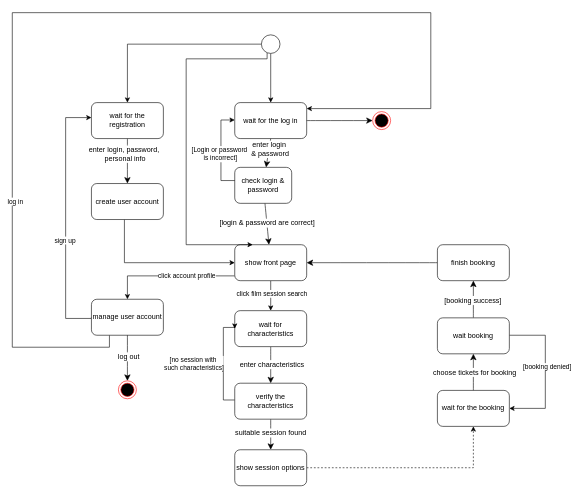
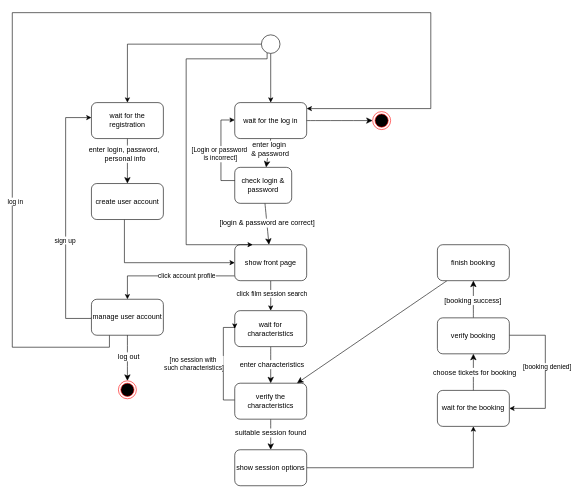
edge "finish booking" -> "show front page": now "finish booking" -> "verify the characteristics"
node "wait booking": label "wait booking" -> "verify booking"
edge "show session options" -> "wait for the booking": style dashed -> solid
